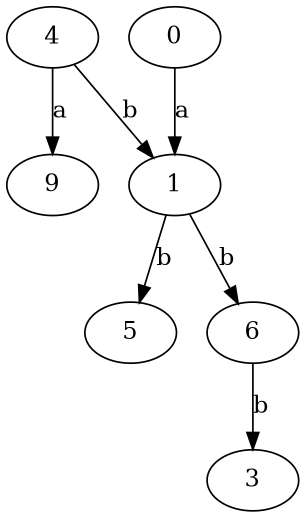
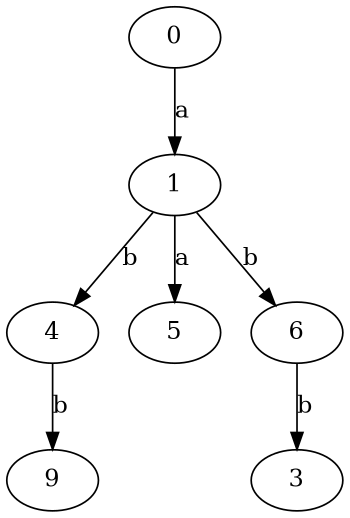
edge "4" -> "1": reversed
edge "4" -> "9": label "a" -> "b"
edge "1" -> "5": label "b" -> "a"
